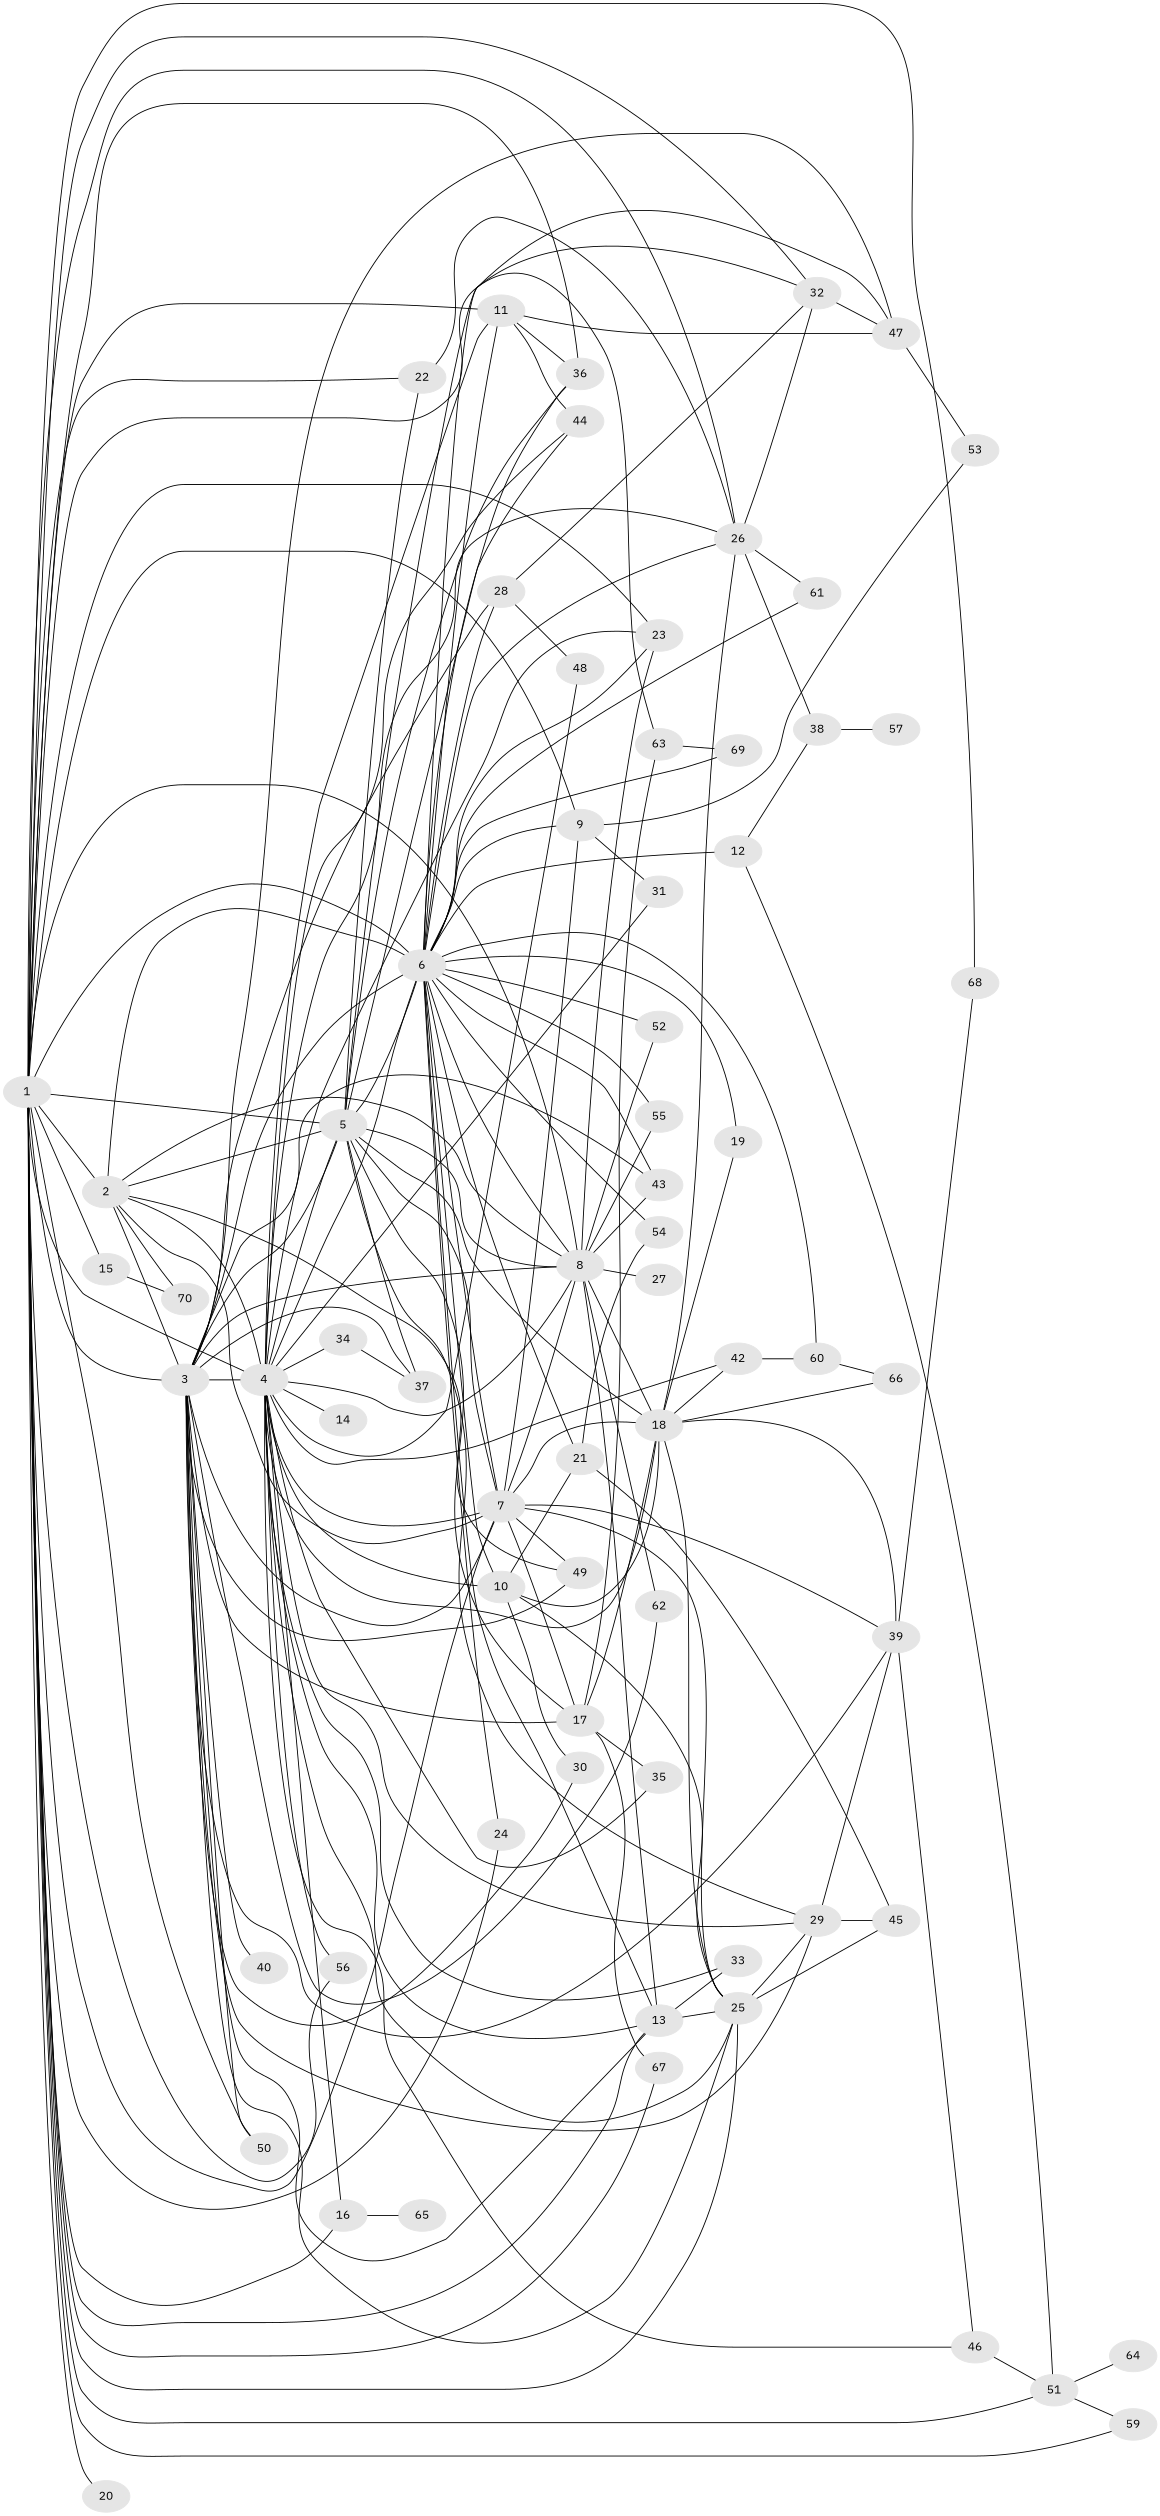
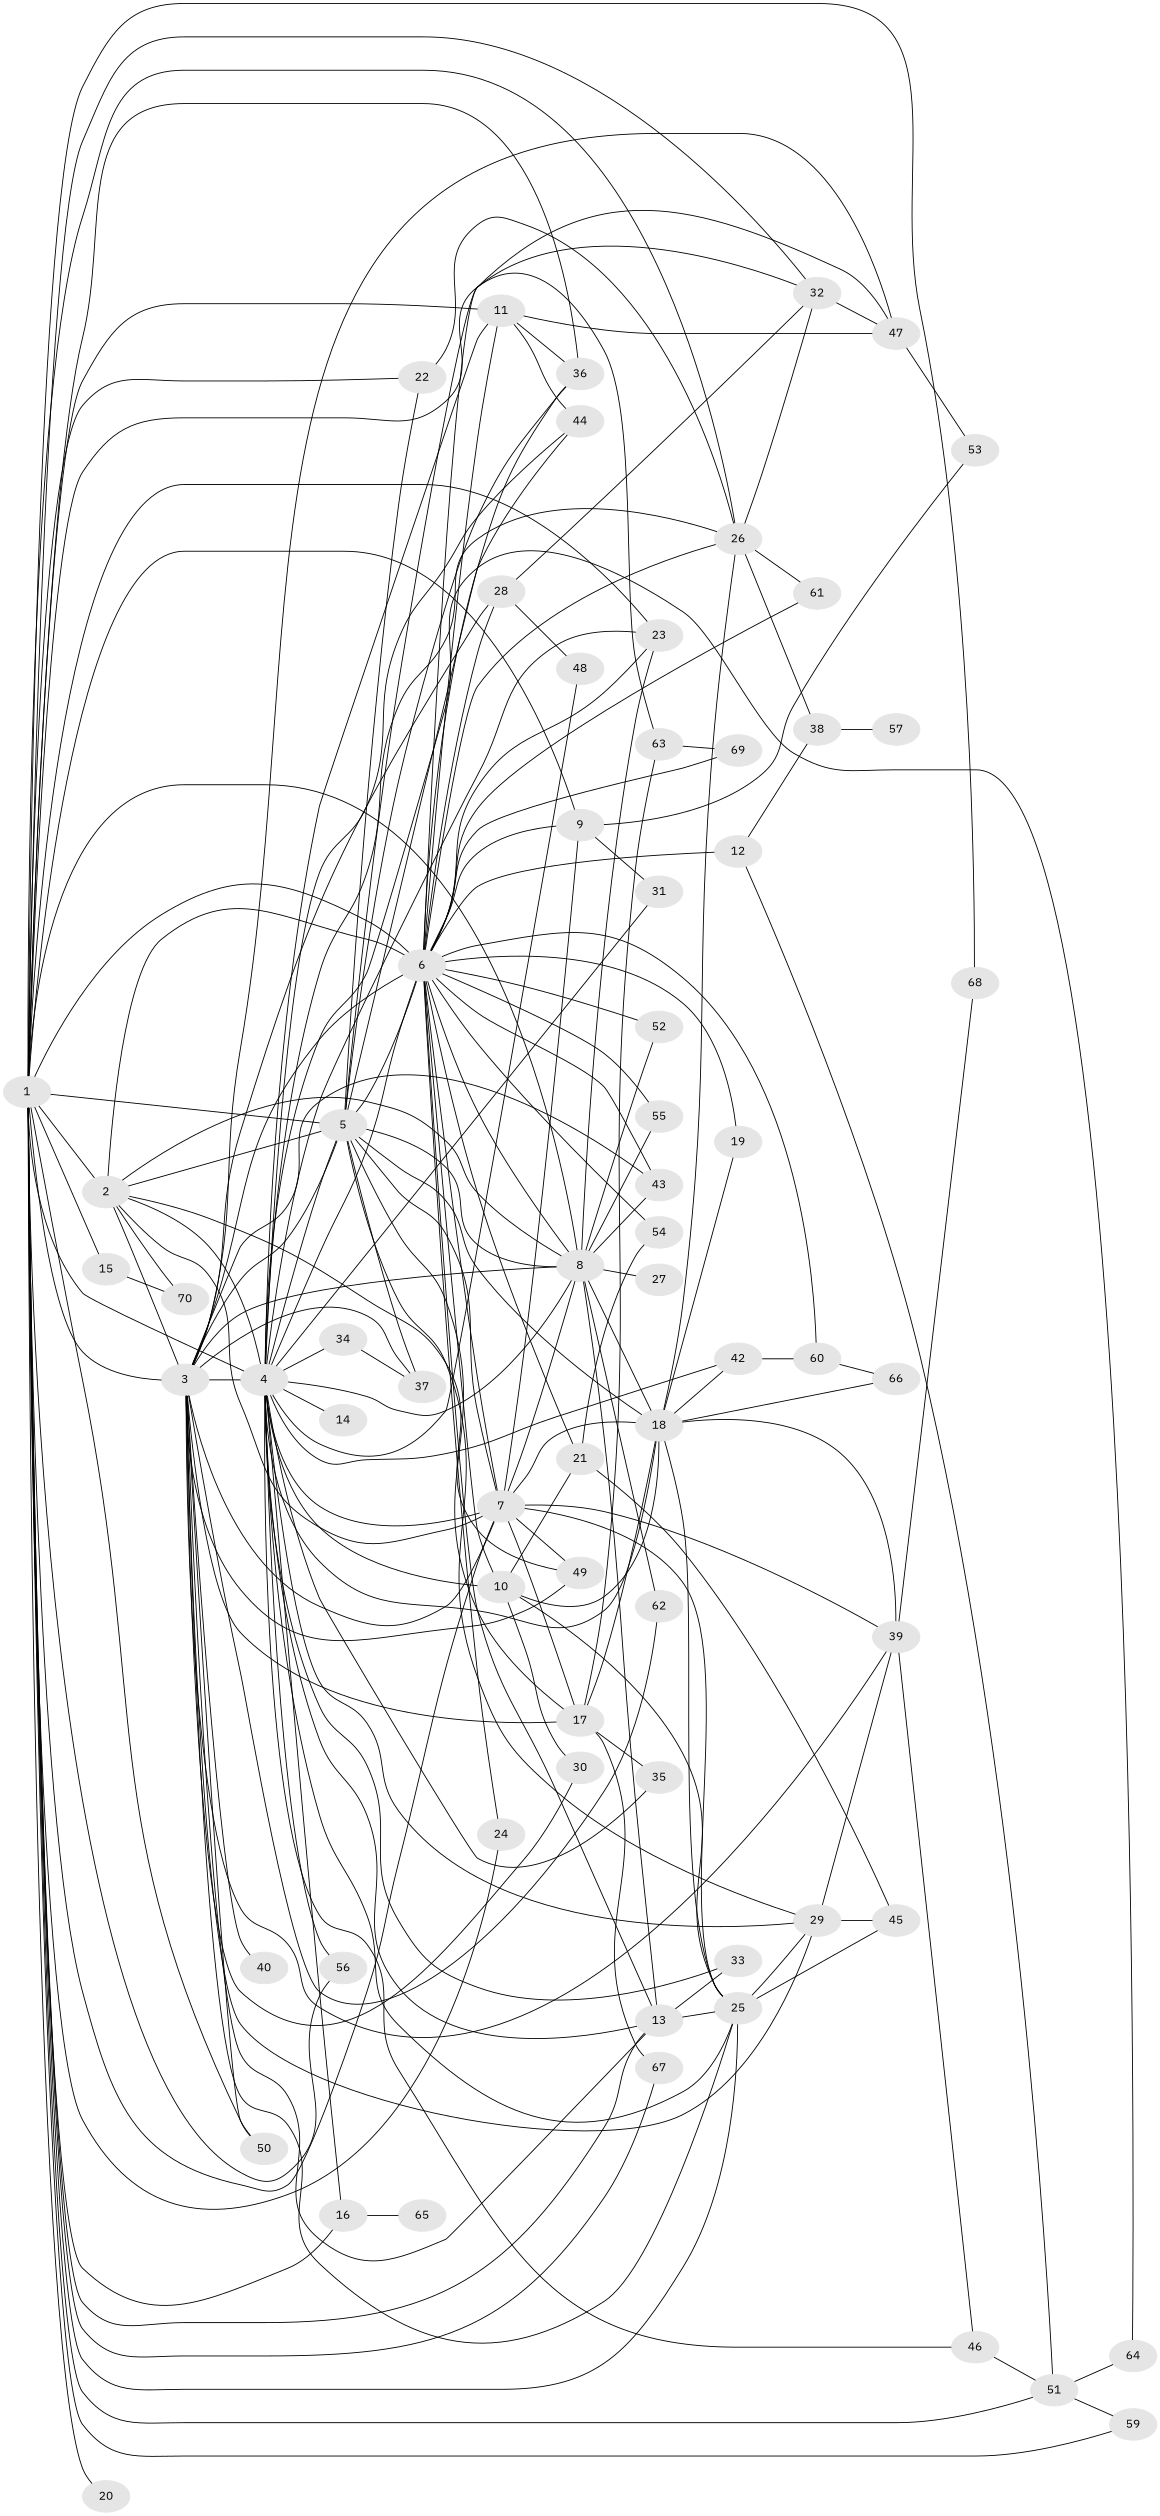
edge "4" -- "64": added
